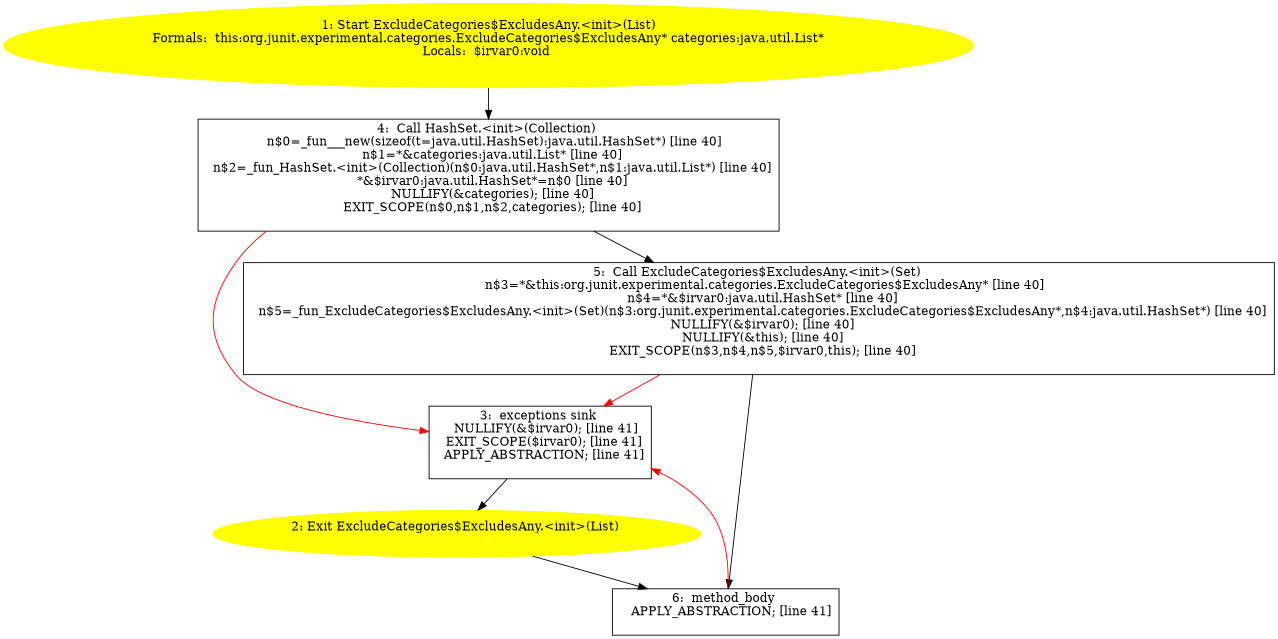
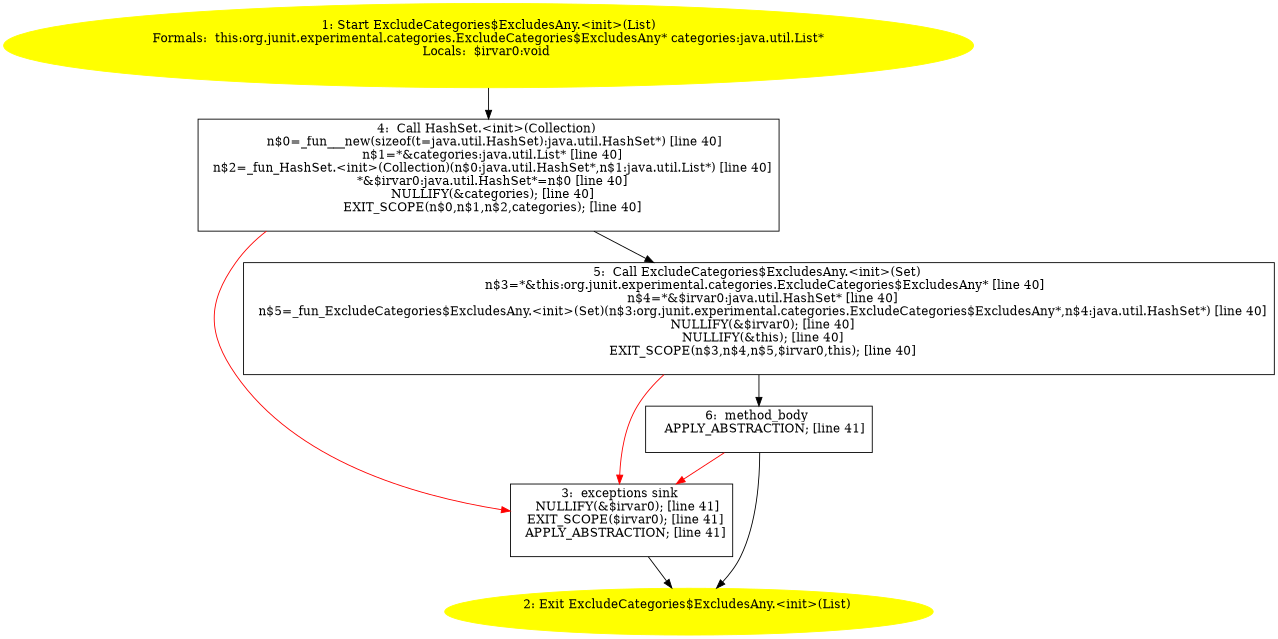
edge "2: Exit ExcludeCategories$ExcludesAny.<init>(List)" -> "6:  method_body APPLY_ABSTRACTION; [line 41]": reversed
